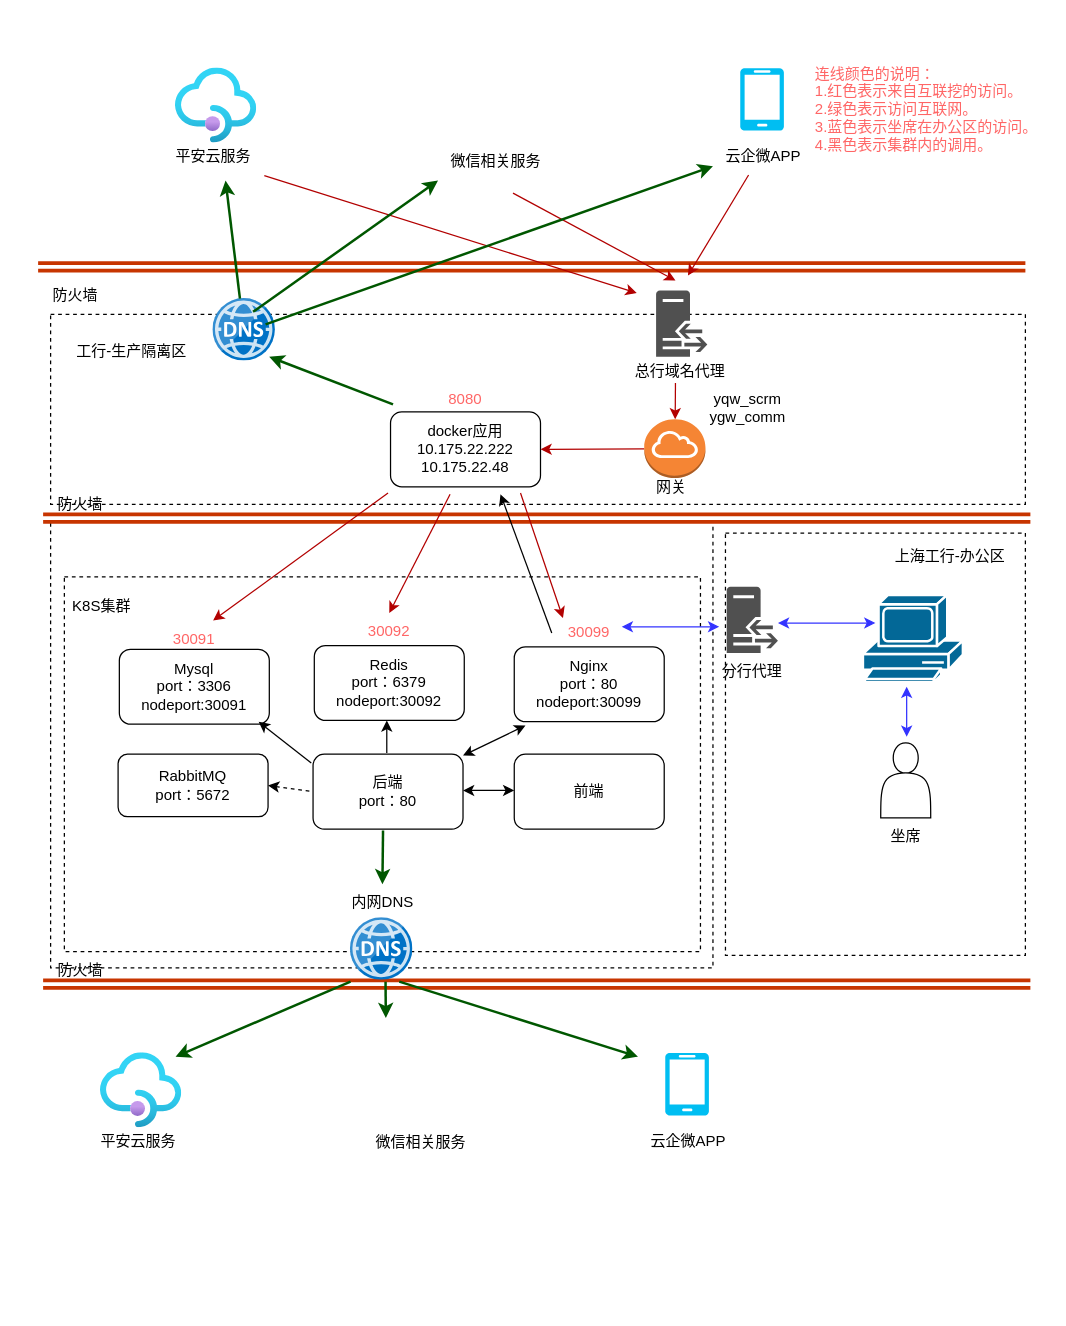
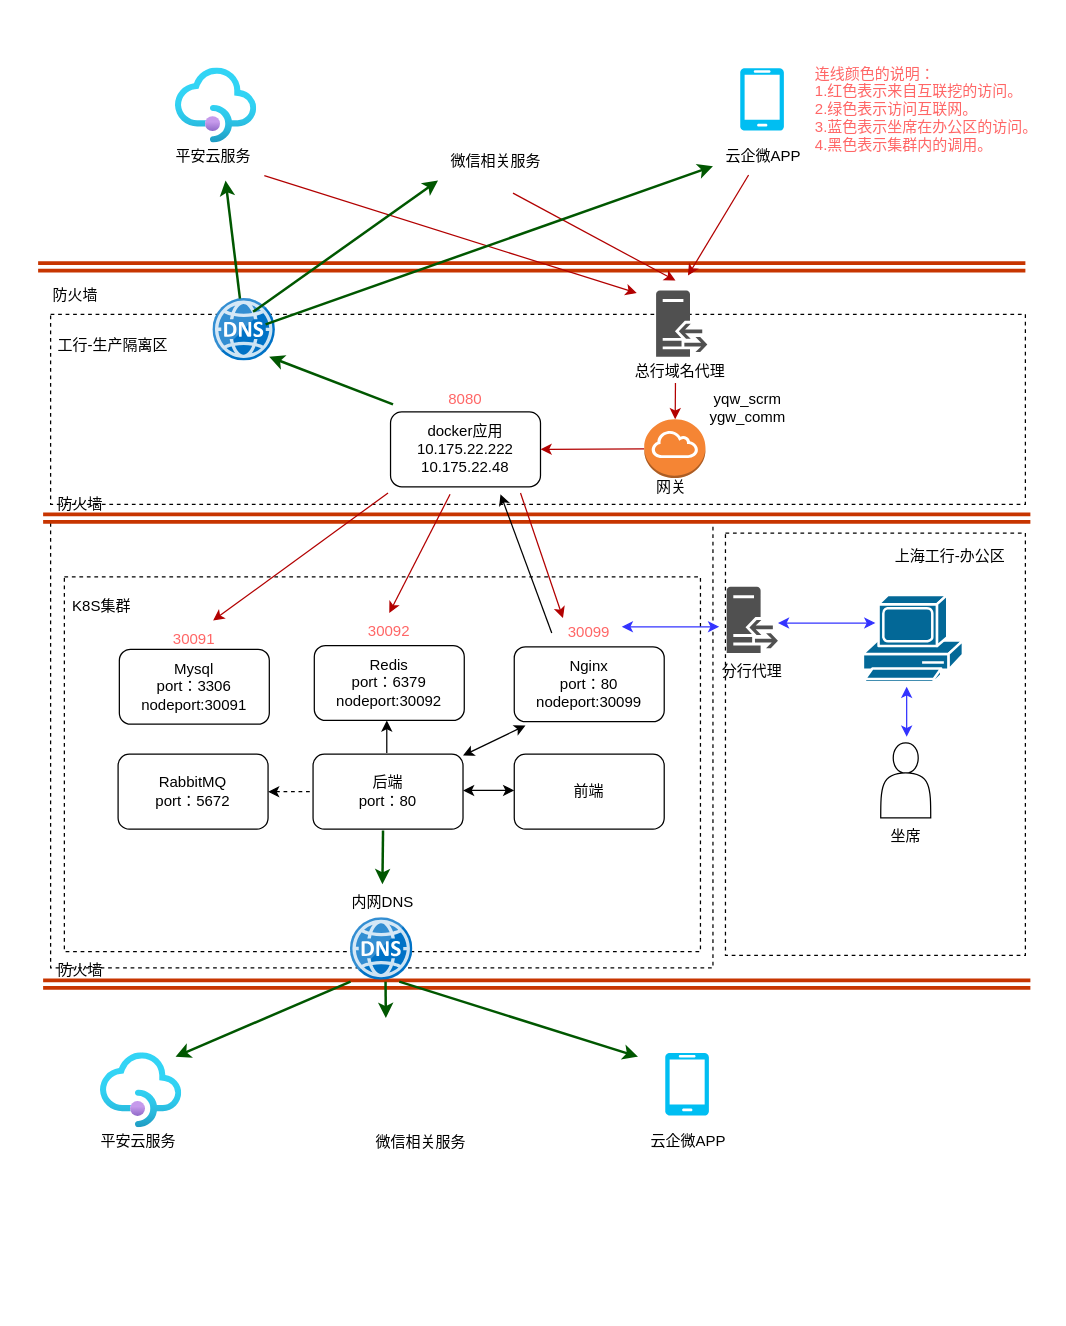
node "工行-生产隔离区": moved (132, 352) -> (113, 346)
edge "后端 port：80" -> "Mysql port：3306 nodeport:30091": removed
node "RabbitMQ port：5672": size 150x63 -> 150x75
